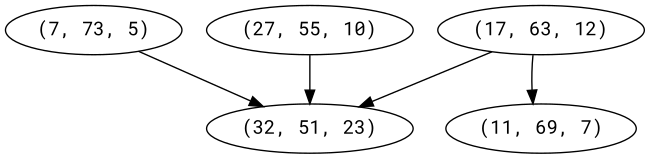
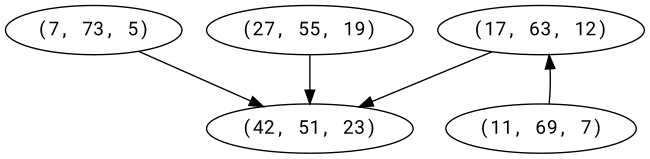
node "(27, 55, 10)": label "(27, 55, 10)" -> "(27, 55, 19)"
edge "(17, 63, 12)" -> "(11, 69, 7)": reversed
node "(32, 51, 23)": label "(32, 51, 23)" -> "(42, 51, 23)"
